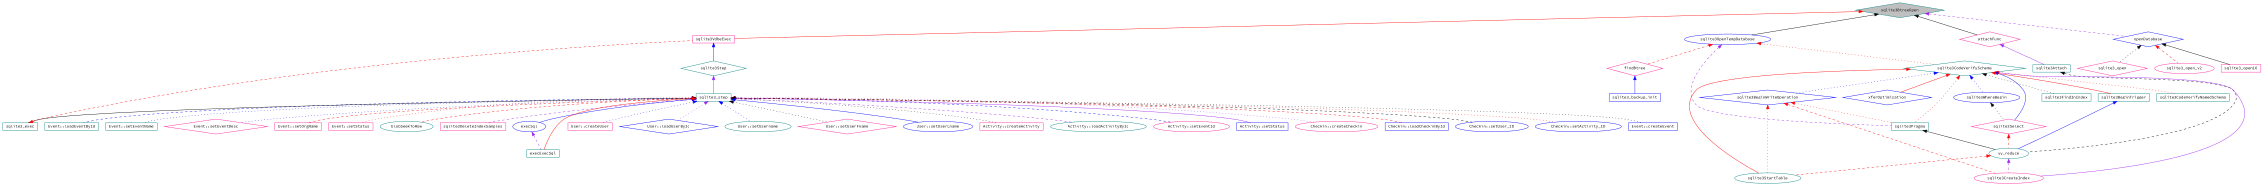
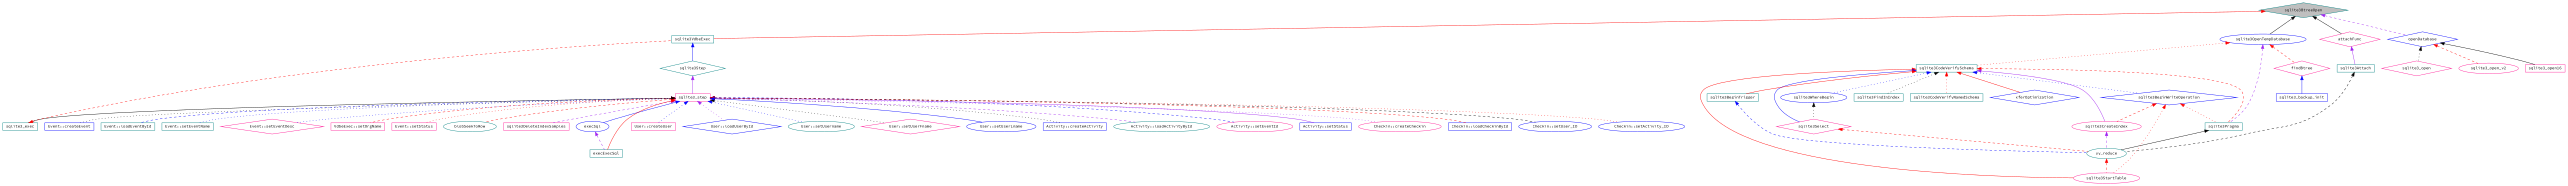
node "sqlite3VdbeExec": color deeppink -> teal
node "sqlite3CodeVerifySchema": shape diamond -> box
node "sqlite3_step": color teal -> deeppink
edge "sqlite3Pragma" -> "sqlite3CodeVerifySchema": style dotted -> dashed
edge "yy_reduce" -> "sqlite3BeginTrigger": style solid -> dashed
node "Event::setOrgName": label "Event::setOrgName" -> "VdbeExec::setOrgName"
node "Activity::createActivity": color deeppink -> blue
edge "sqlite3CreateIndex" -> "yy_reduce": reversed
node "sqlite3StartTable": color teal -> deeppink
